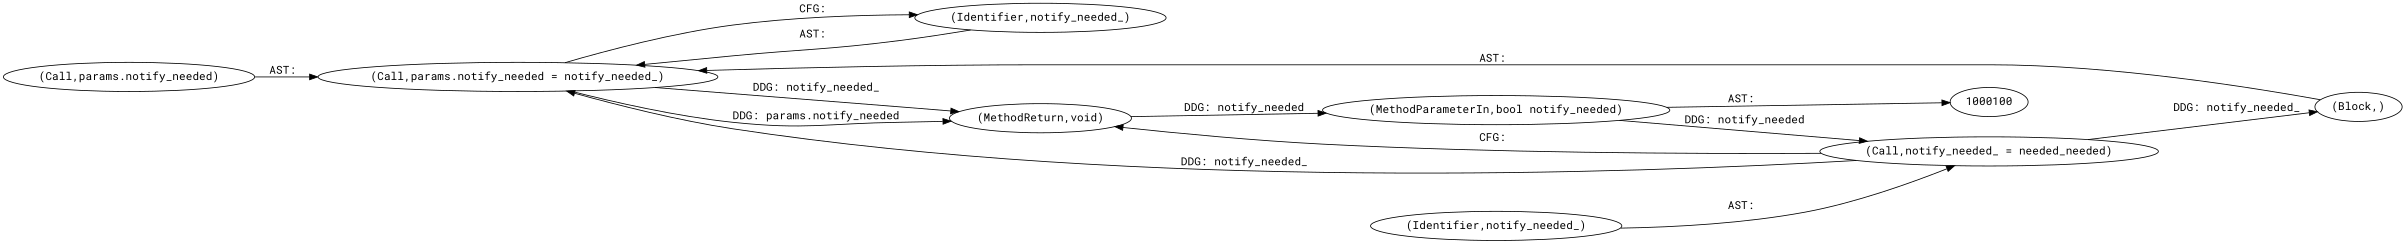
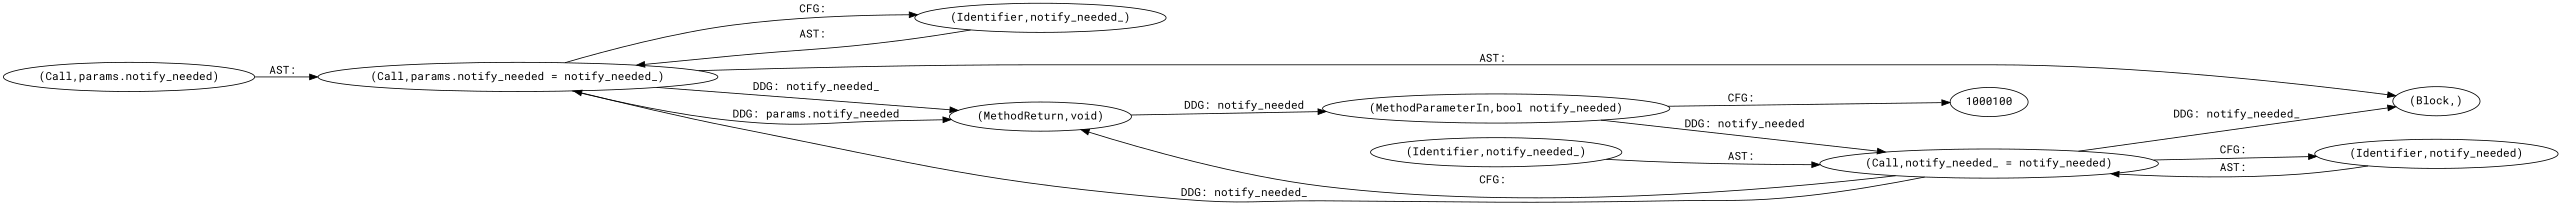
edge "(Block,)" -> "(Call,params.notify_needed = notify_needed_)": reversed
edge "(MethodParameterIn,bool notify_needed)" -> "1000100": label "AST: " -> "CFG: "
node "(Call,notify_needed_ = needed_needed)": label "(Call,notify_needed_ = needed_needed)" -> "(Call,notify_needed_ = notify_needed)"
node "(Identifier,notify_needed)": added
